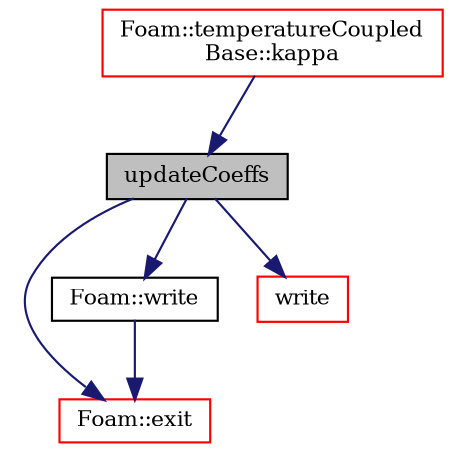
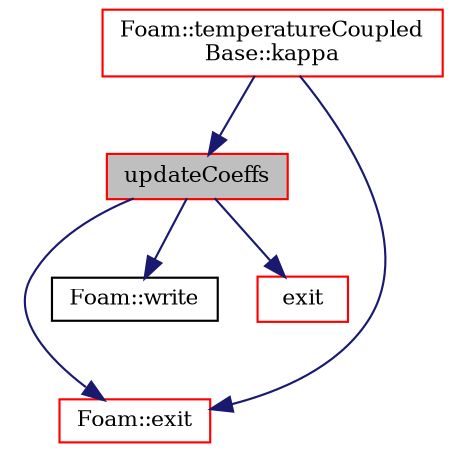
node "updateCoeffs": color black -> red
node "write": label "write" -> "exit"
edge "Foam::write" -> "Foam::exit": now "Foam::temperatureCoupled Base::kappa" -> "Foam::exit"
